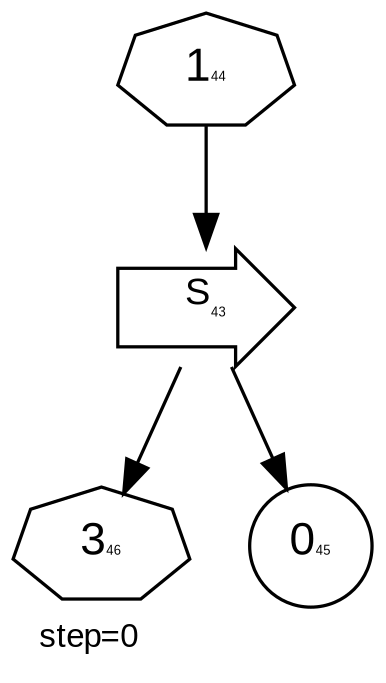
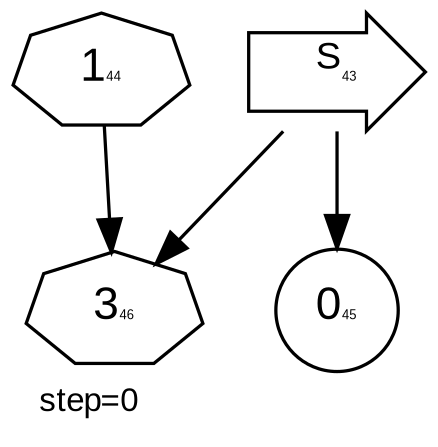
edge "1" -> "S": now "1" -> "3"
